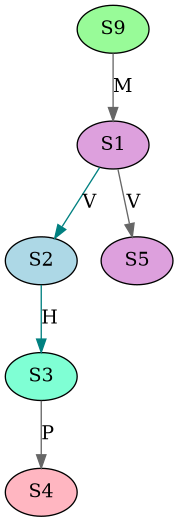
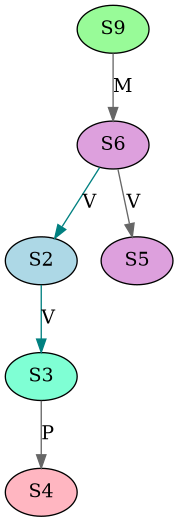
node "S1": label "S1" -> "S6"
edge "S2" -> "S3": label "H" -> "V"
